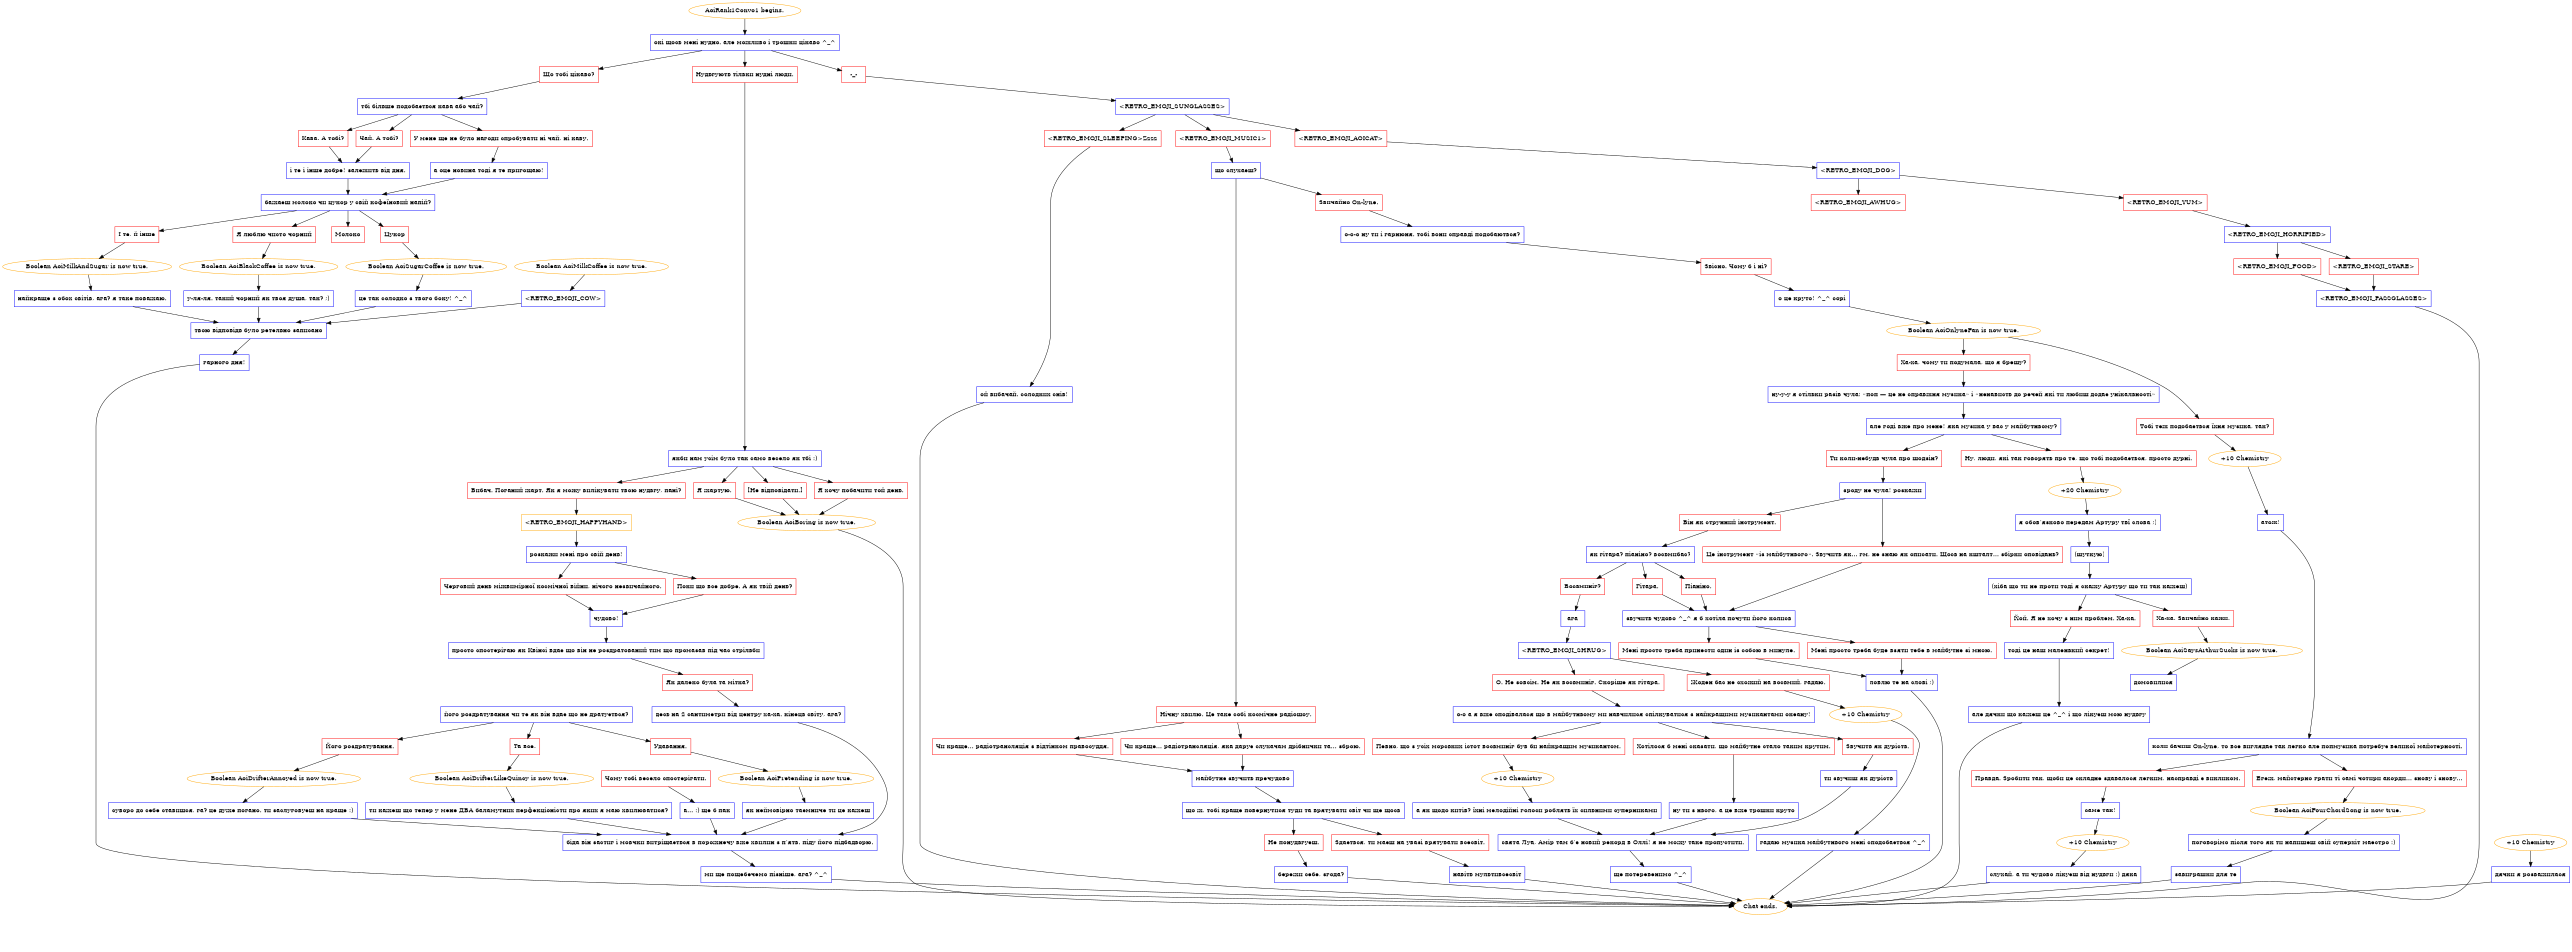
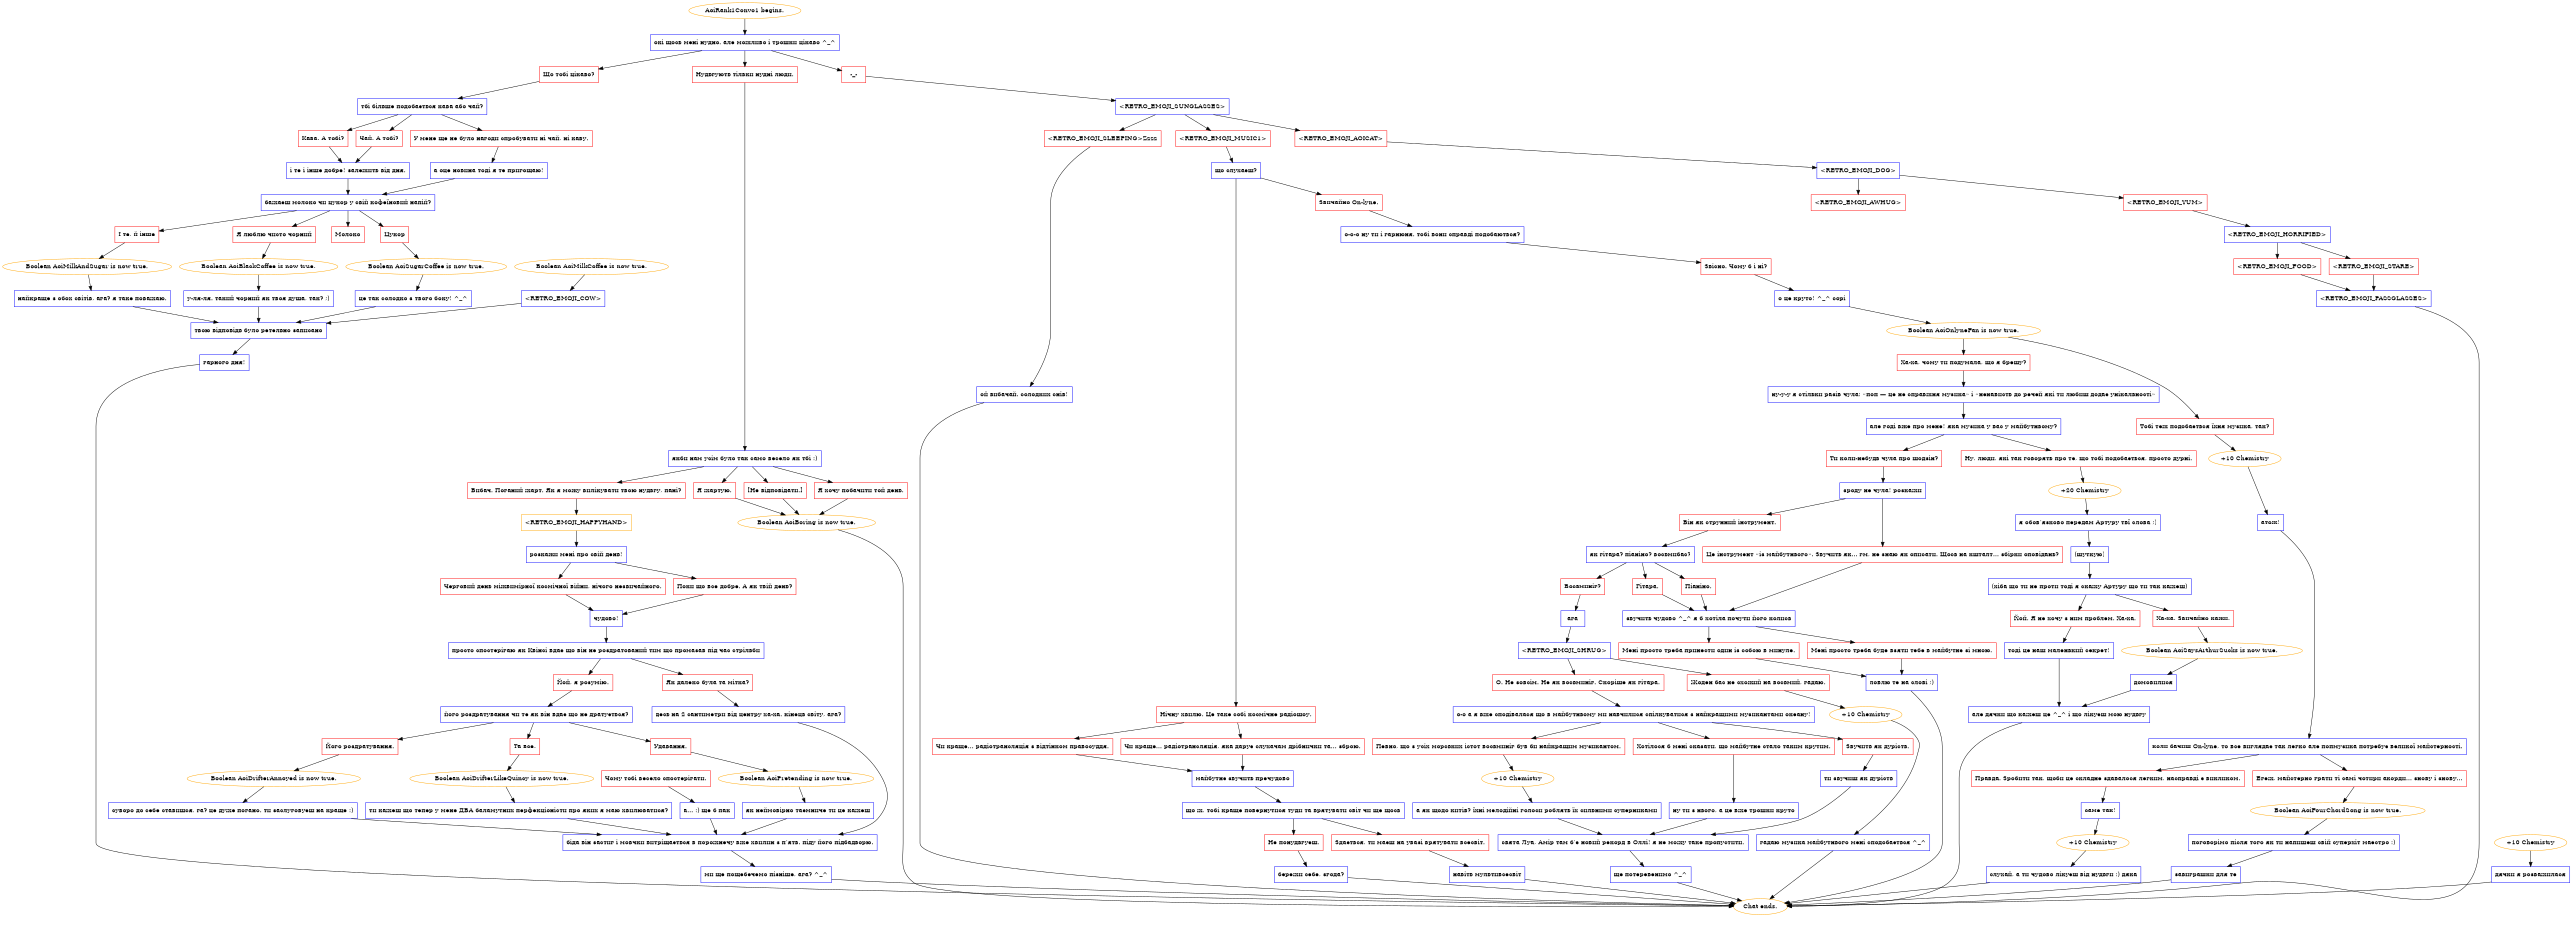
node "Йой, я розумію.": added
edge "домовилися" -> "але дячки що кажеш це ^_^ і що лікуєш мою нудьгу": added
